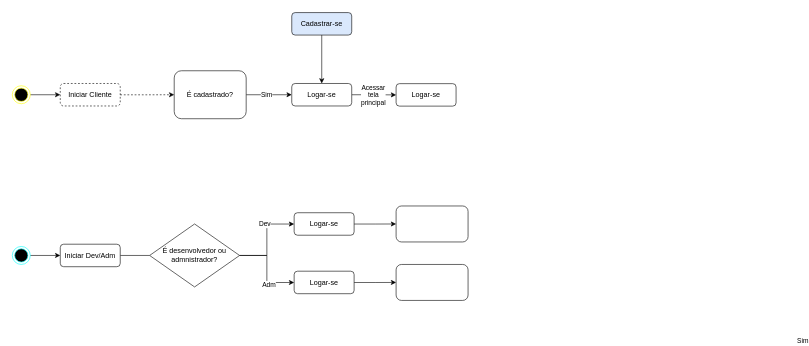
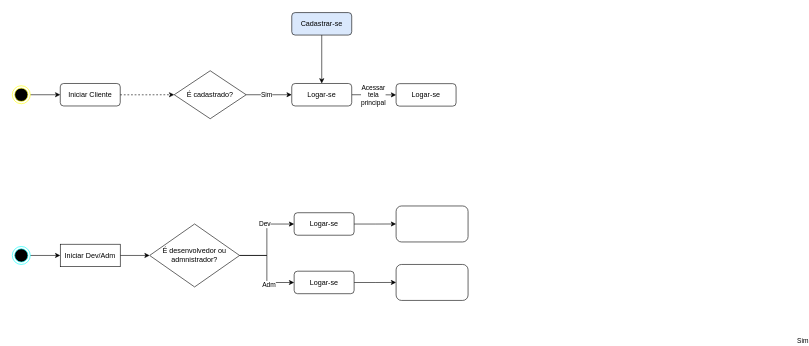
node "Iniciar Cliente": style dashed -> solid
node "É cadastrado?": shape rounded rectangle -> diamond
node "Iniciar Dev/Adm": shape rounded rectangle -> rectangle
edge "Iniciar Dev/Adm" -- "É desenvolvedor ou admnistrador?": arrowhead none -> classic
